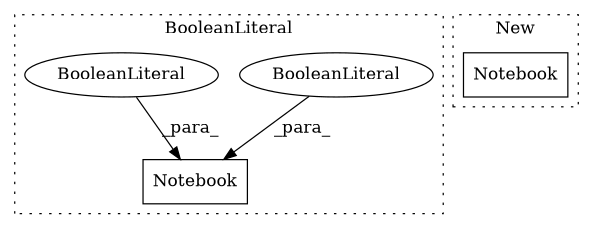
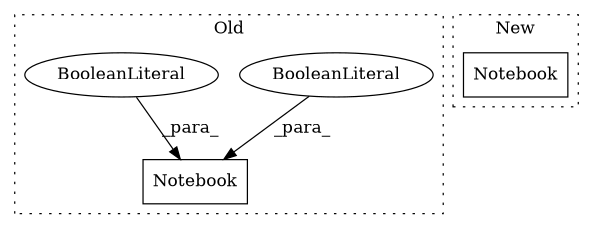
cluster "BooleanLiteral": label "BooleanLiteral" -> "Old"
